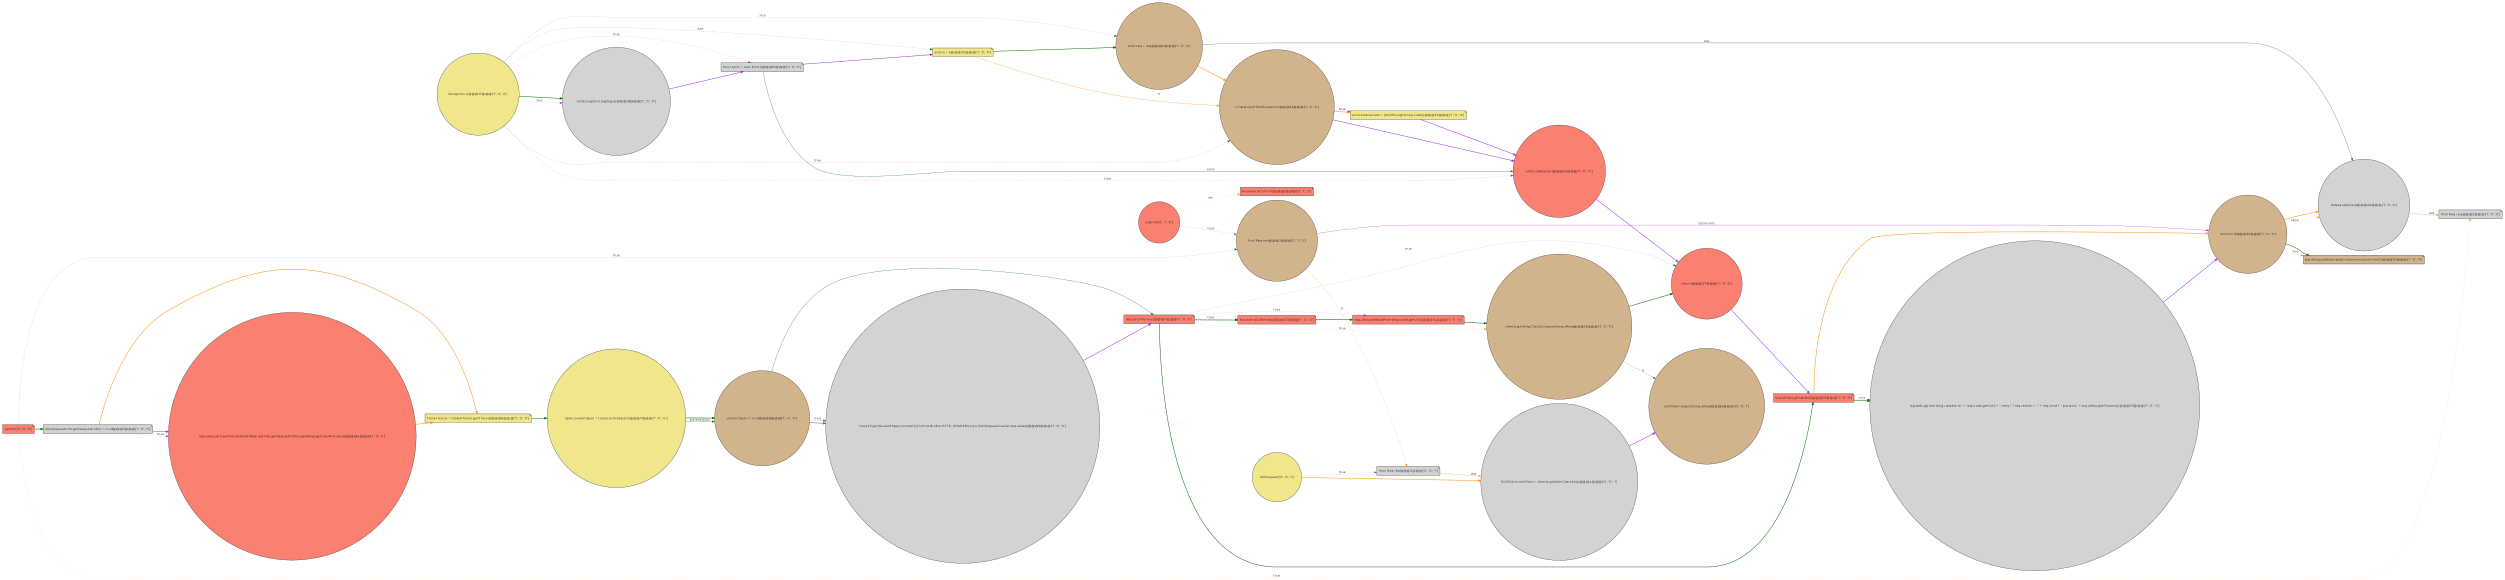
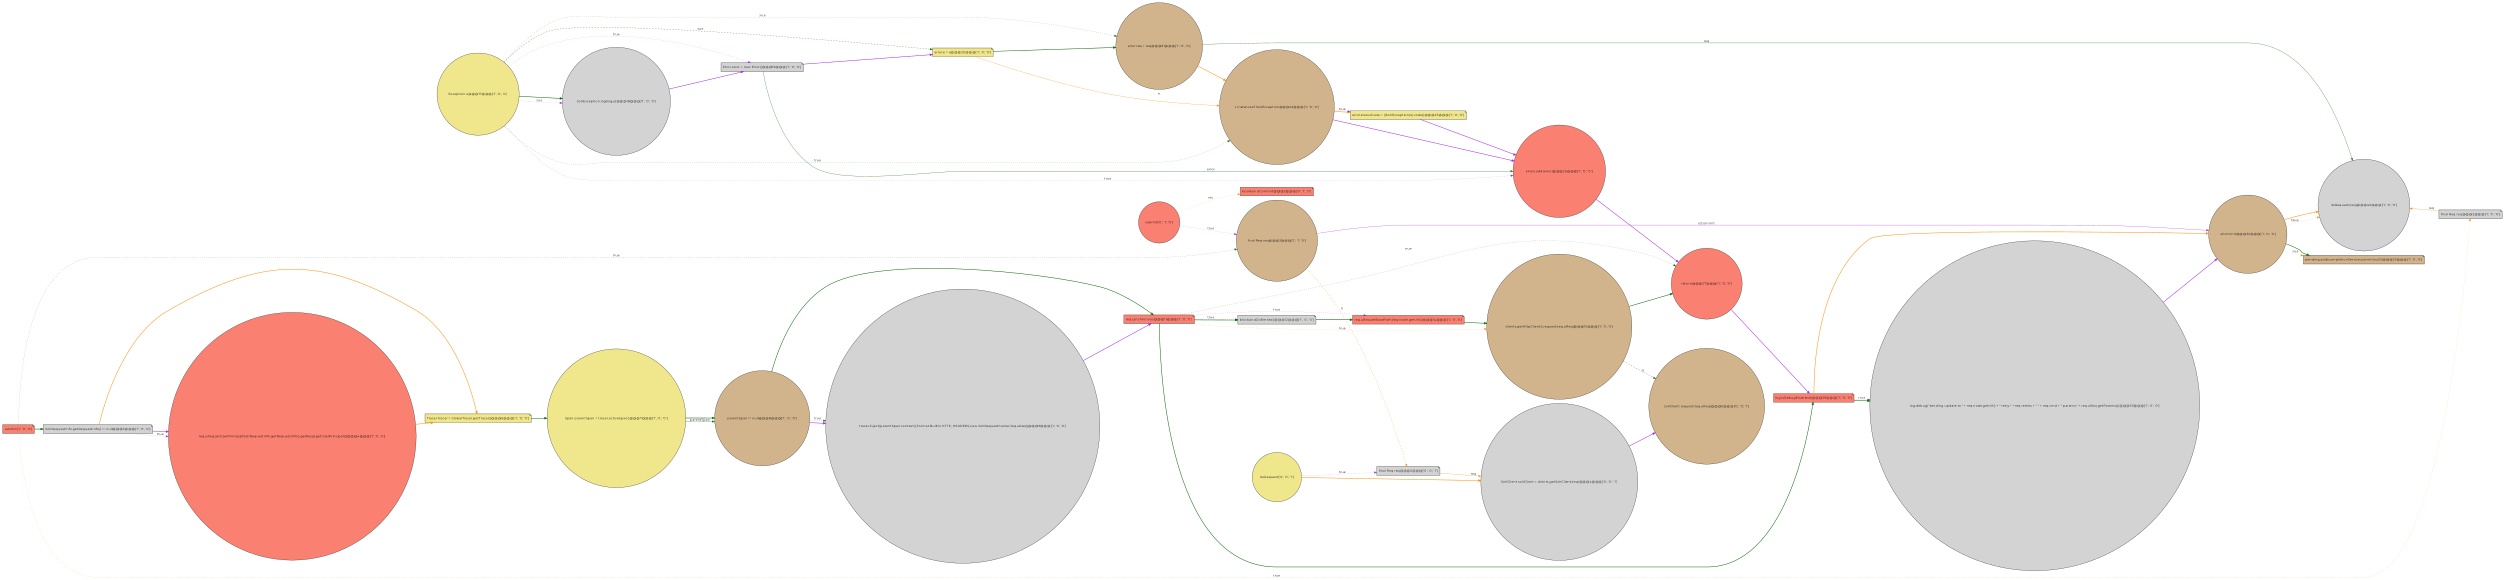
edge "Exception e@@@17@@@['1', '0', '0']" -> "error.e = e@@@20@@@['1', '0', '0']": style dotted -> dashed
edge "doRequest(req)@@@40@@@['1', '0', '0']" -> "final Req req@@@2@@@['1', '0', '0']": reversed
edge "parentSpan != null@@@8@@@['1', '0', '0']" -> "req.synchronous@@@11@@@['1', '0', '0']": style solid -> bold
node "blockAndDoRetries()@@@12@@@['1', '0', '0']": fillcolor salmon -> lightgrey
